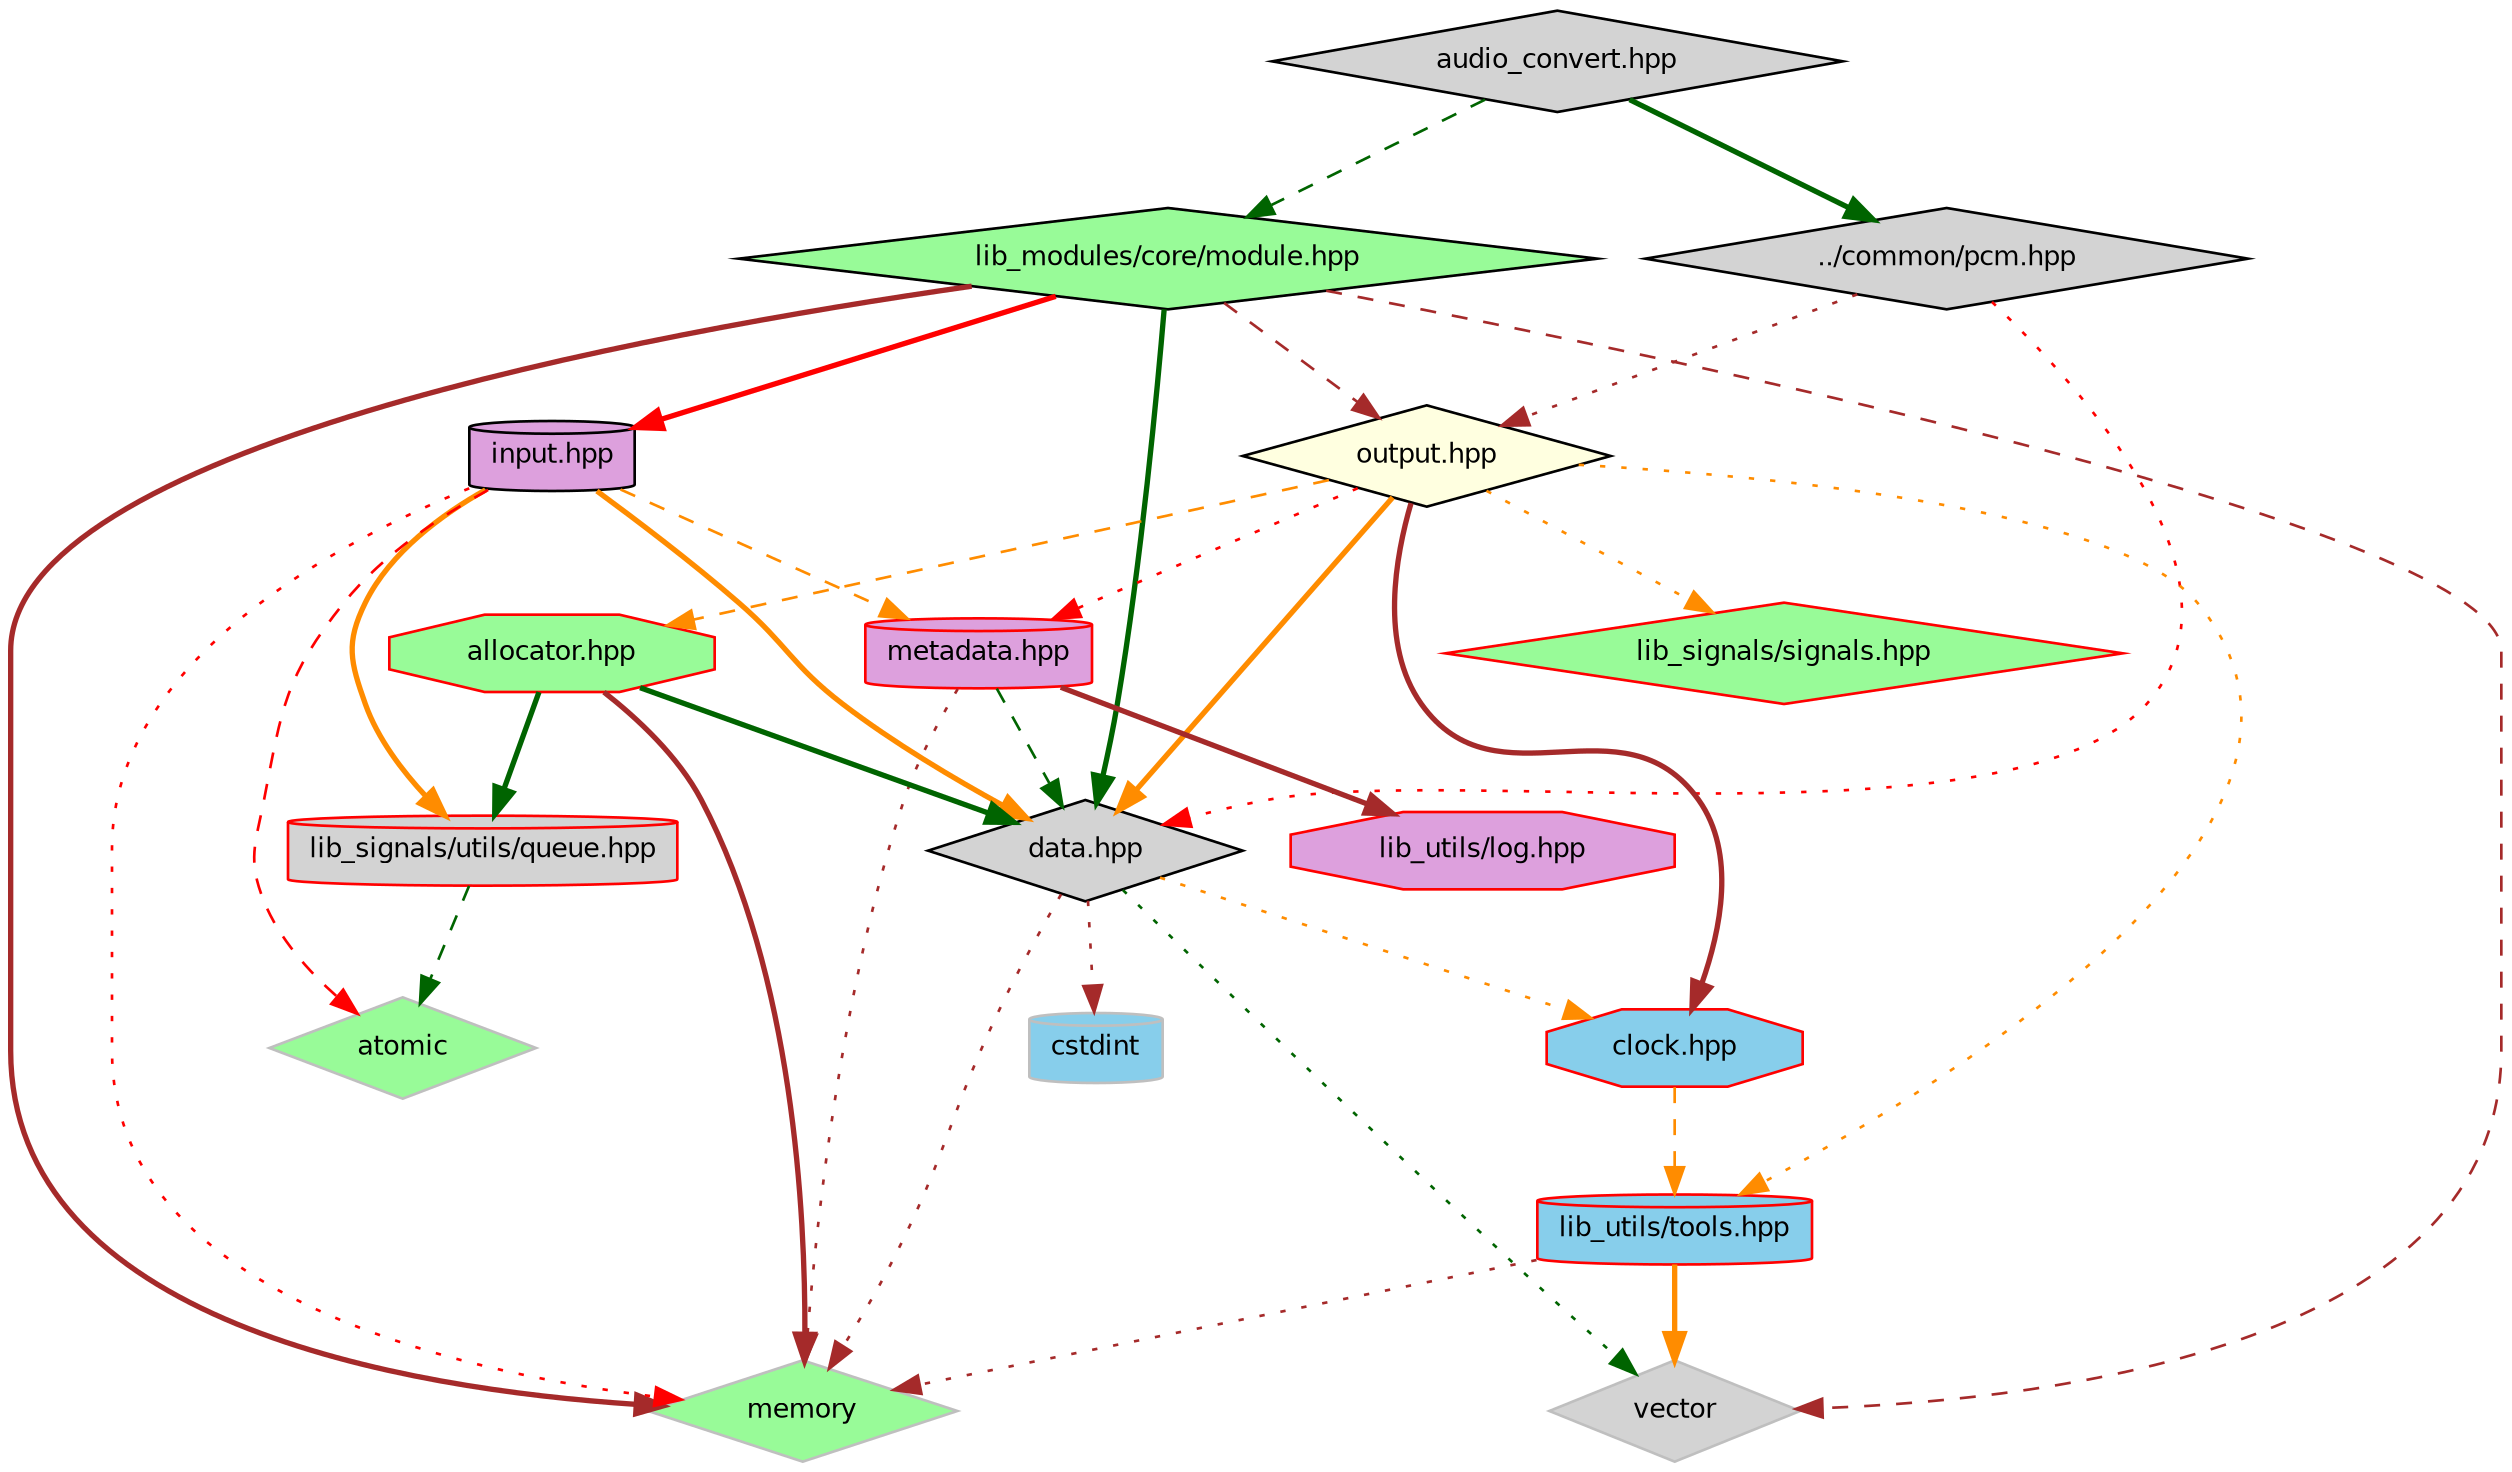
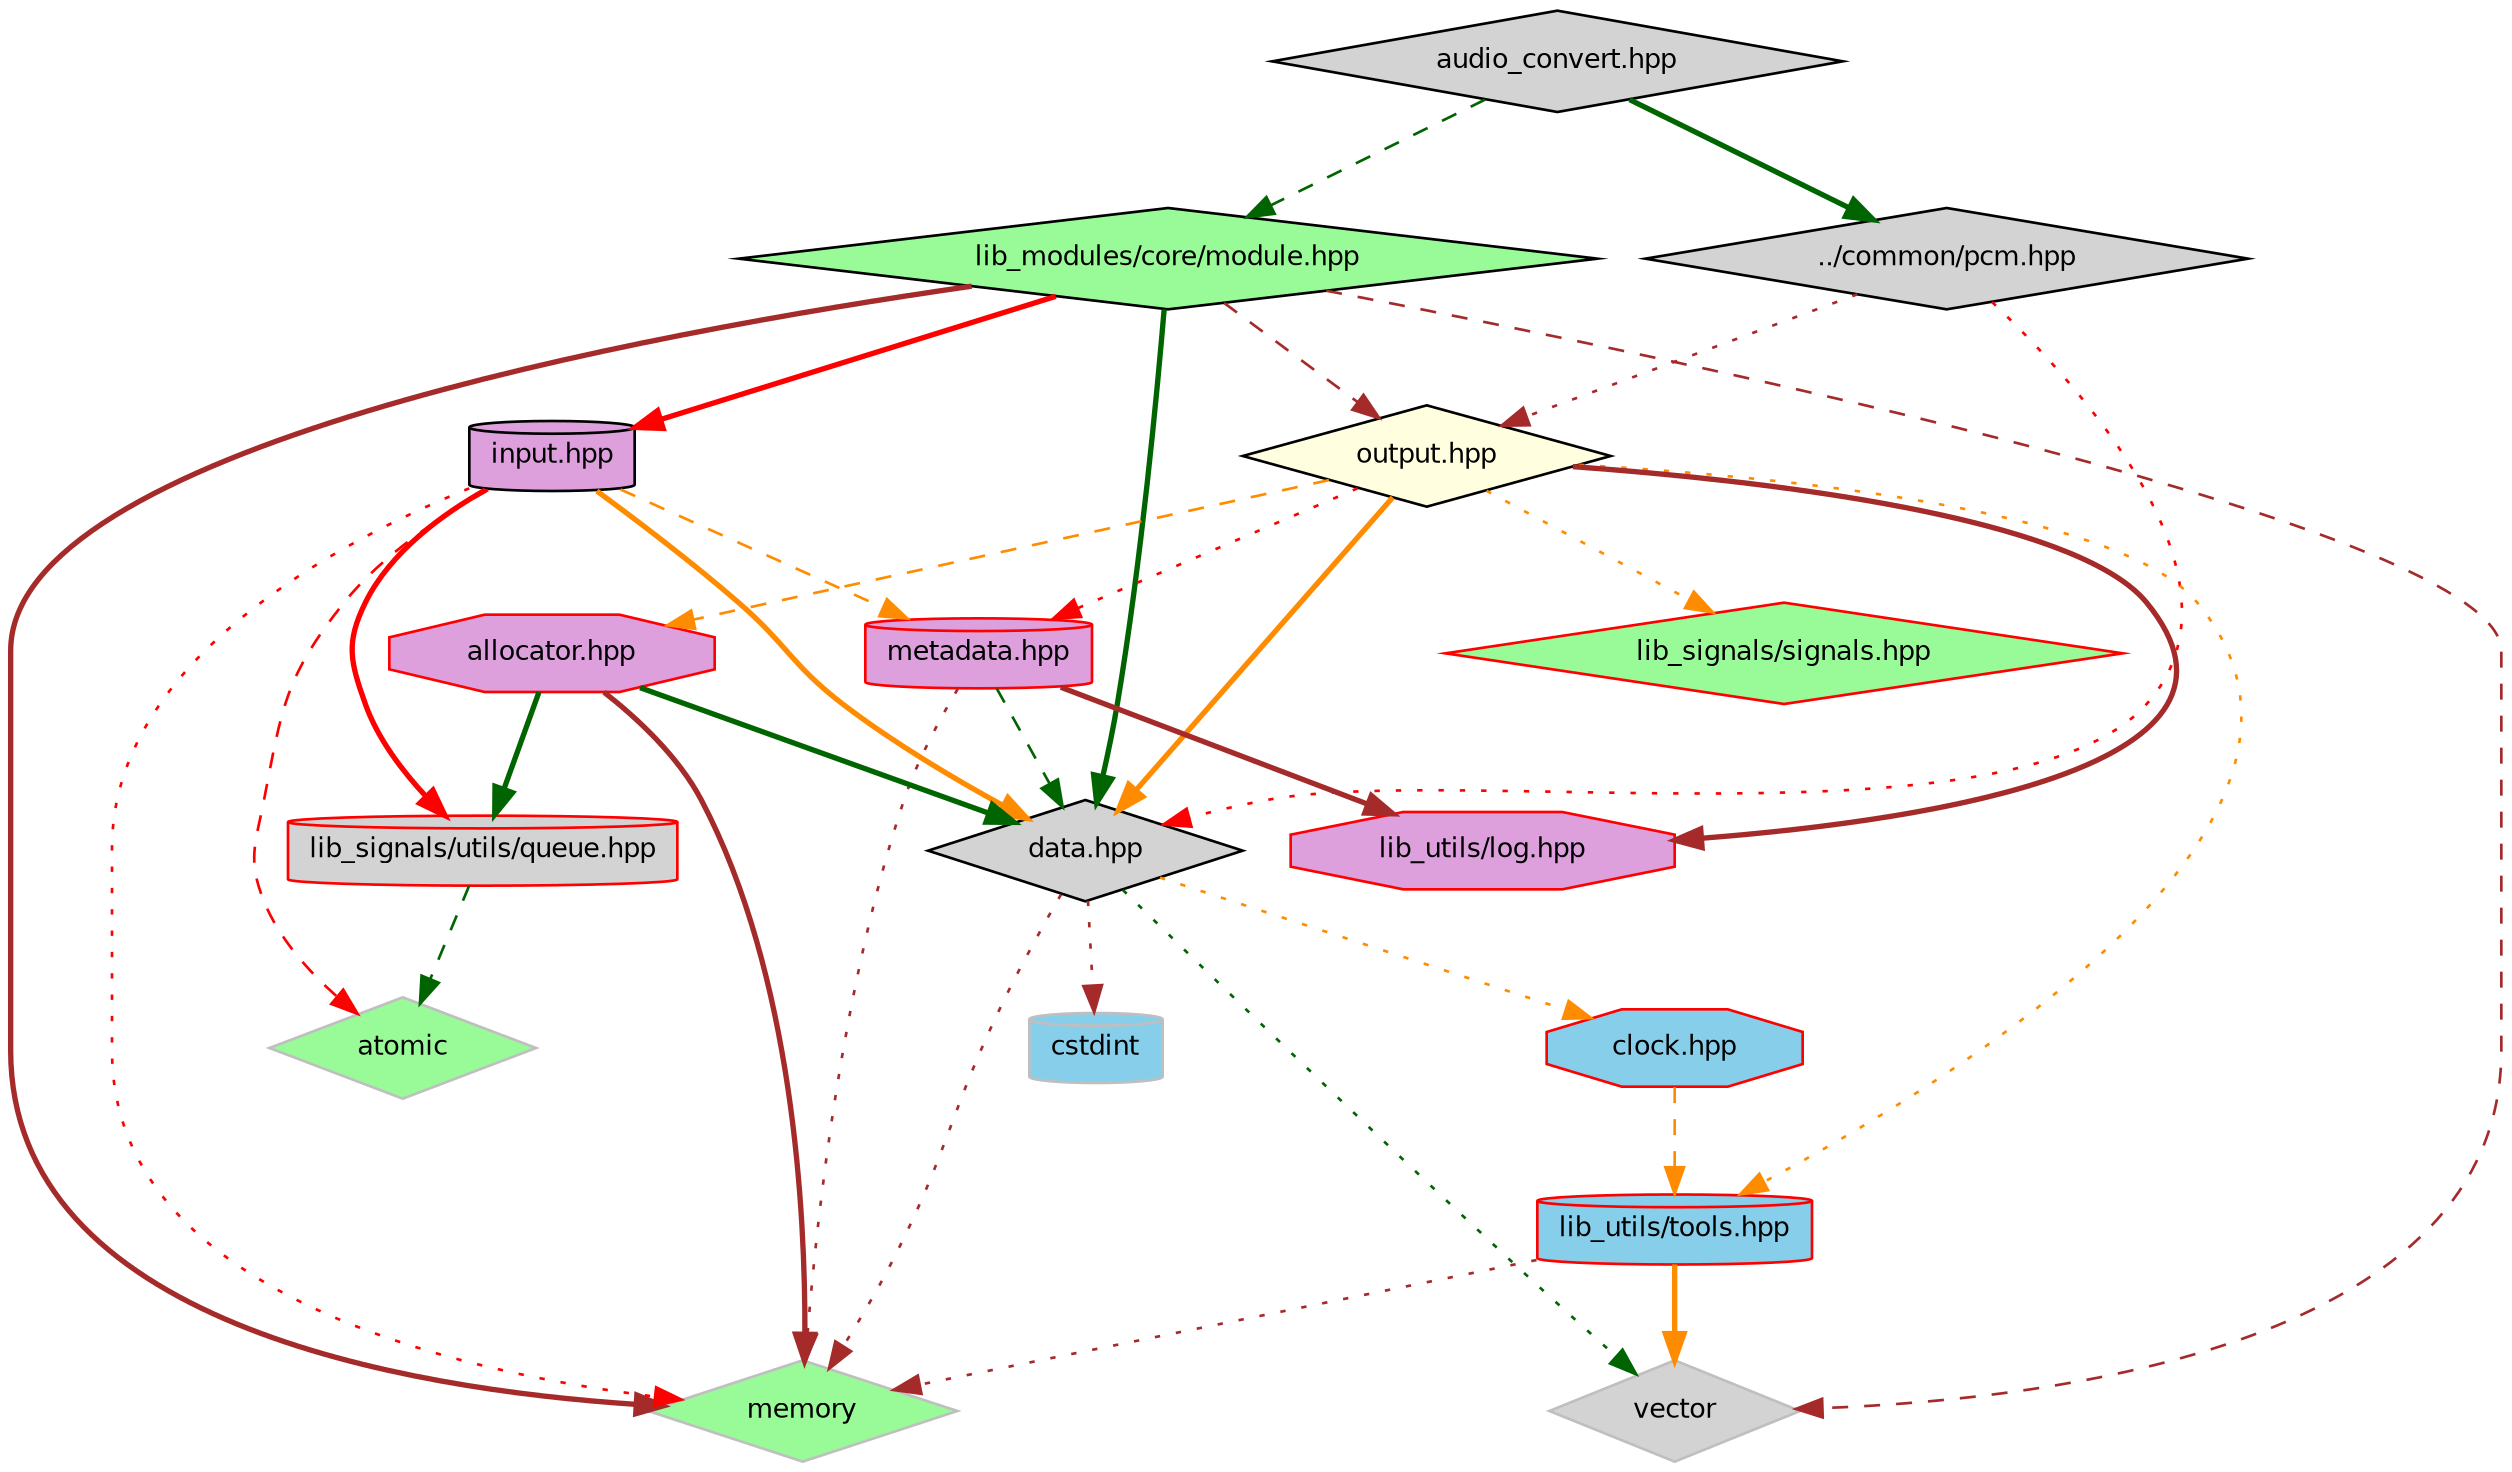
edge "input.hpp" -> "lib_signals/utils/queue.hpp": color darkorange -> red
node "allocator.hpp": fillcolor palegreen -> plum
edge "output.hpp" -> "clock.hpp": now "output.hpp" -> "lib_utils/log.hpp"
